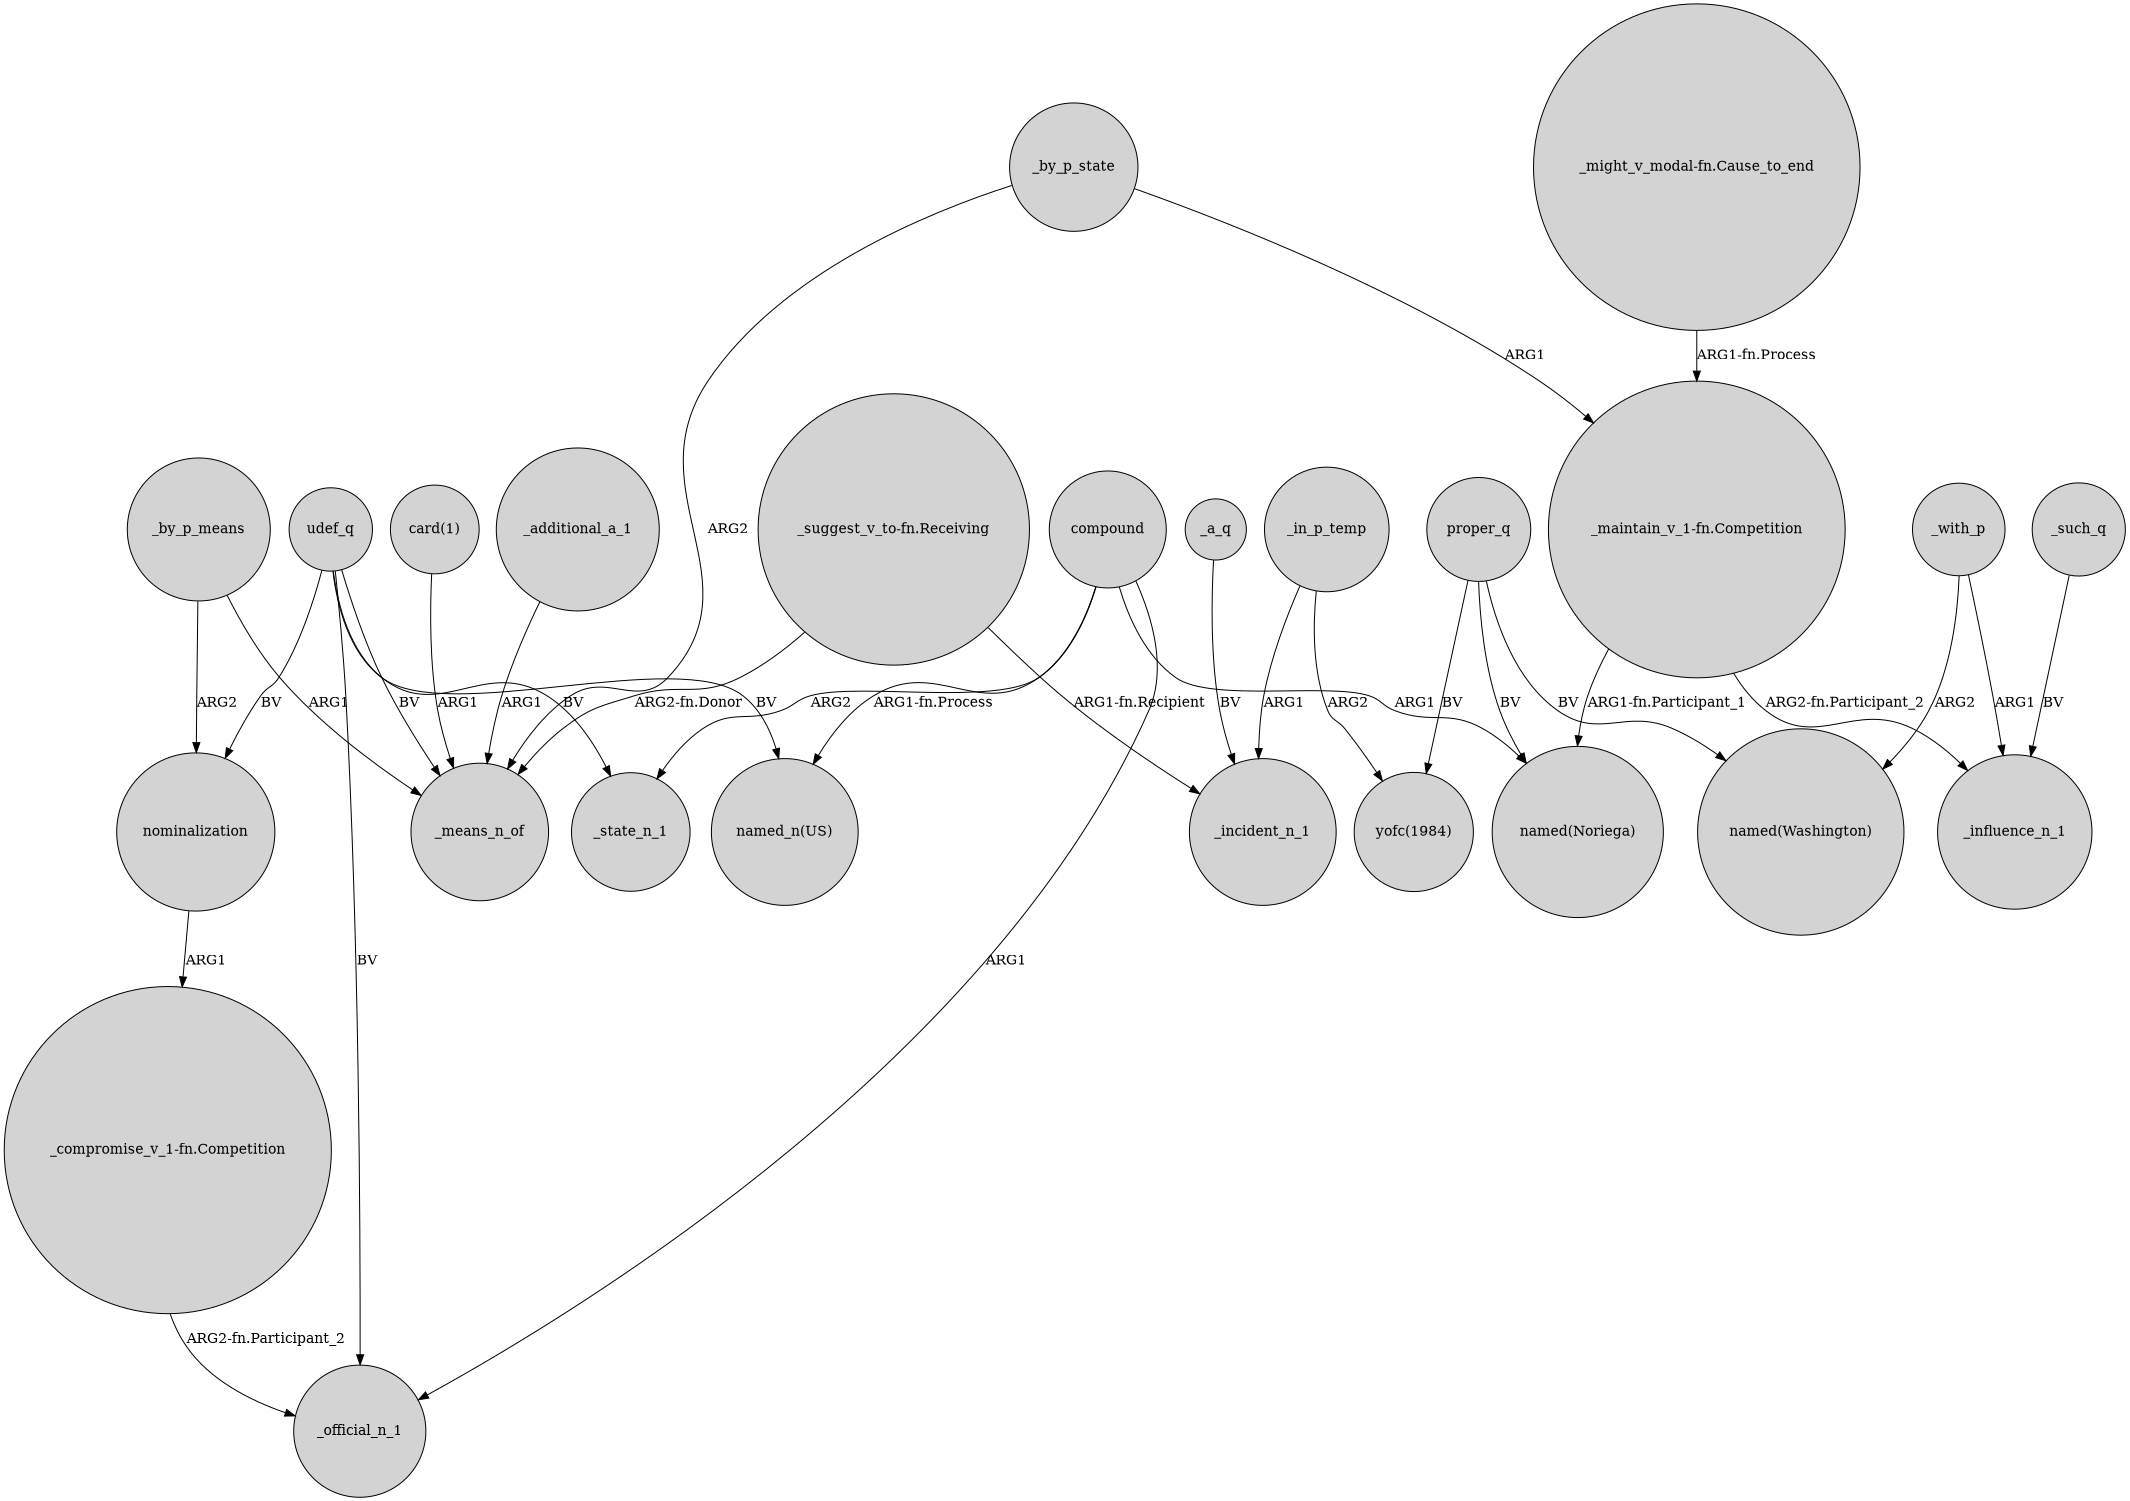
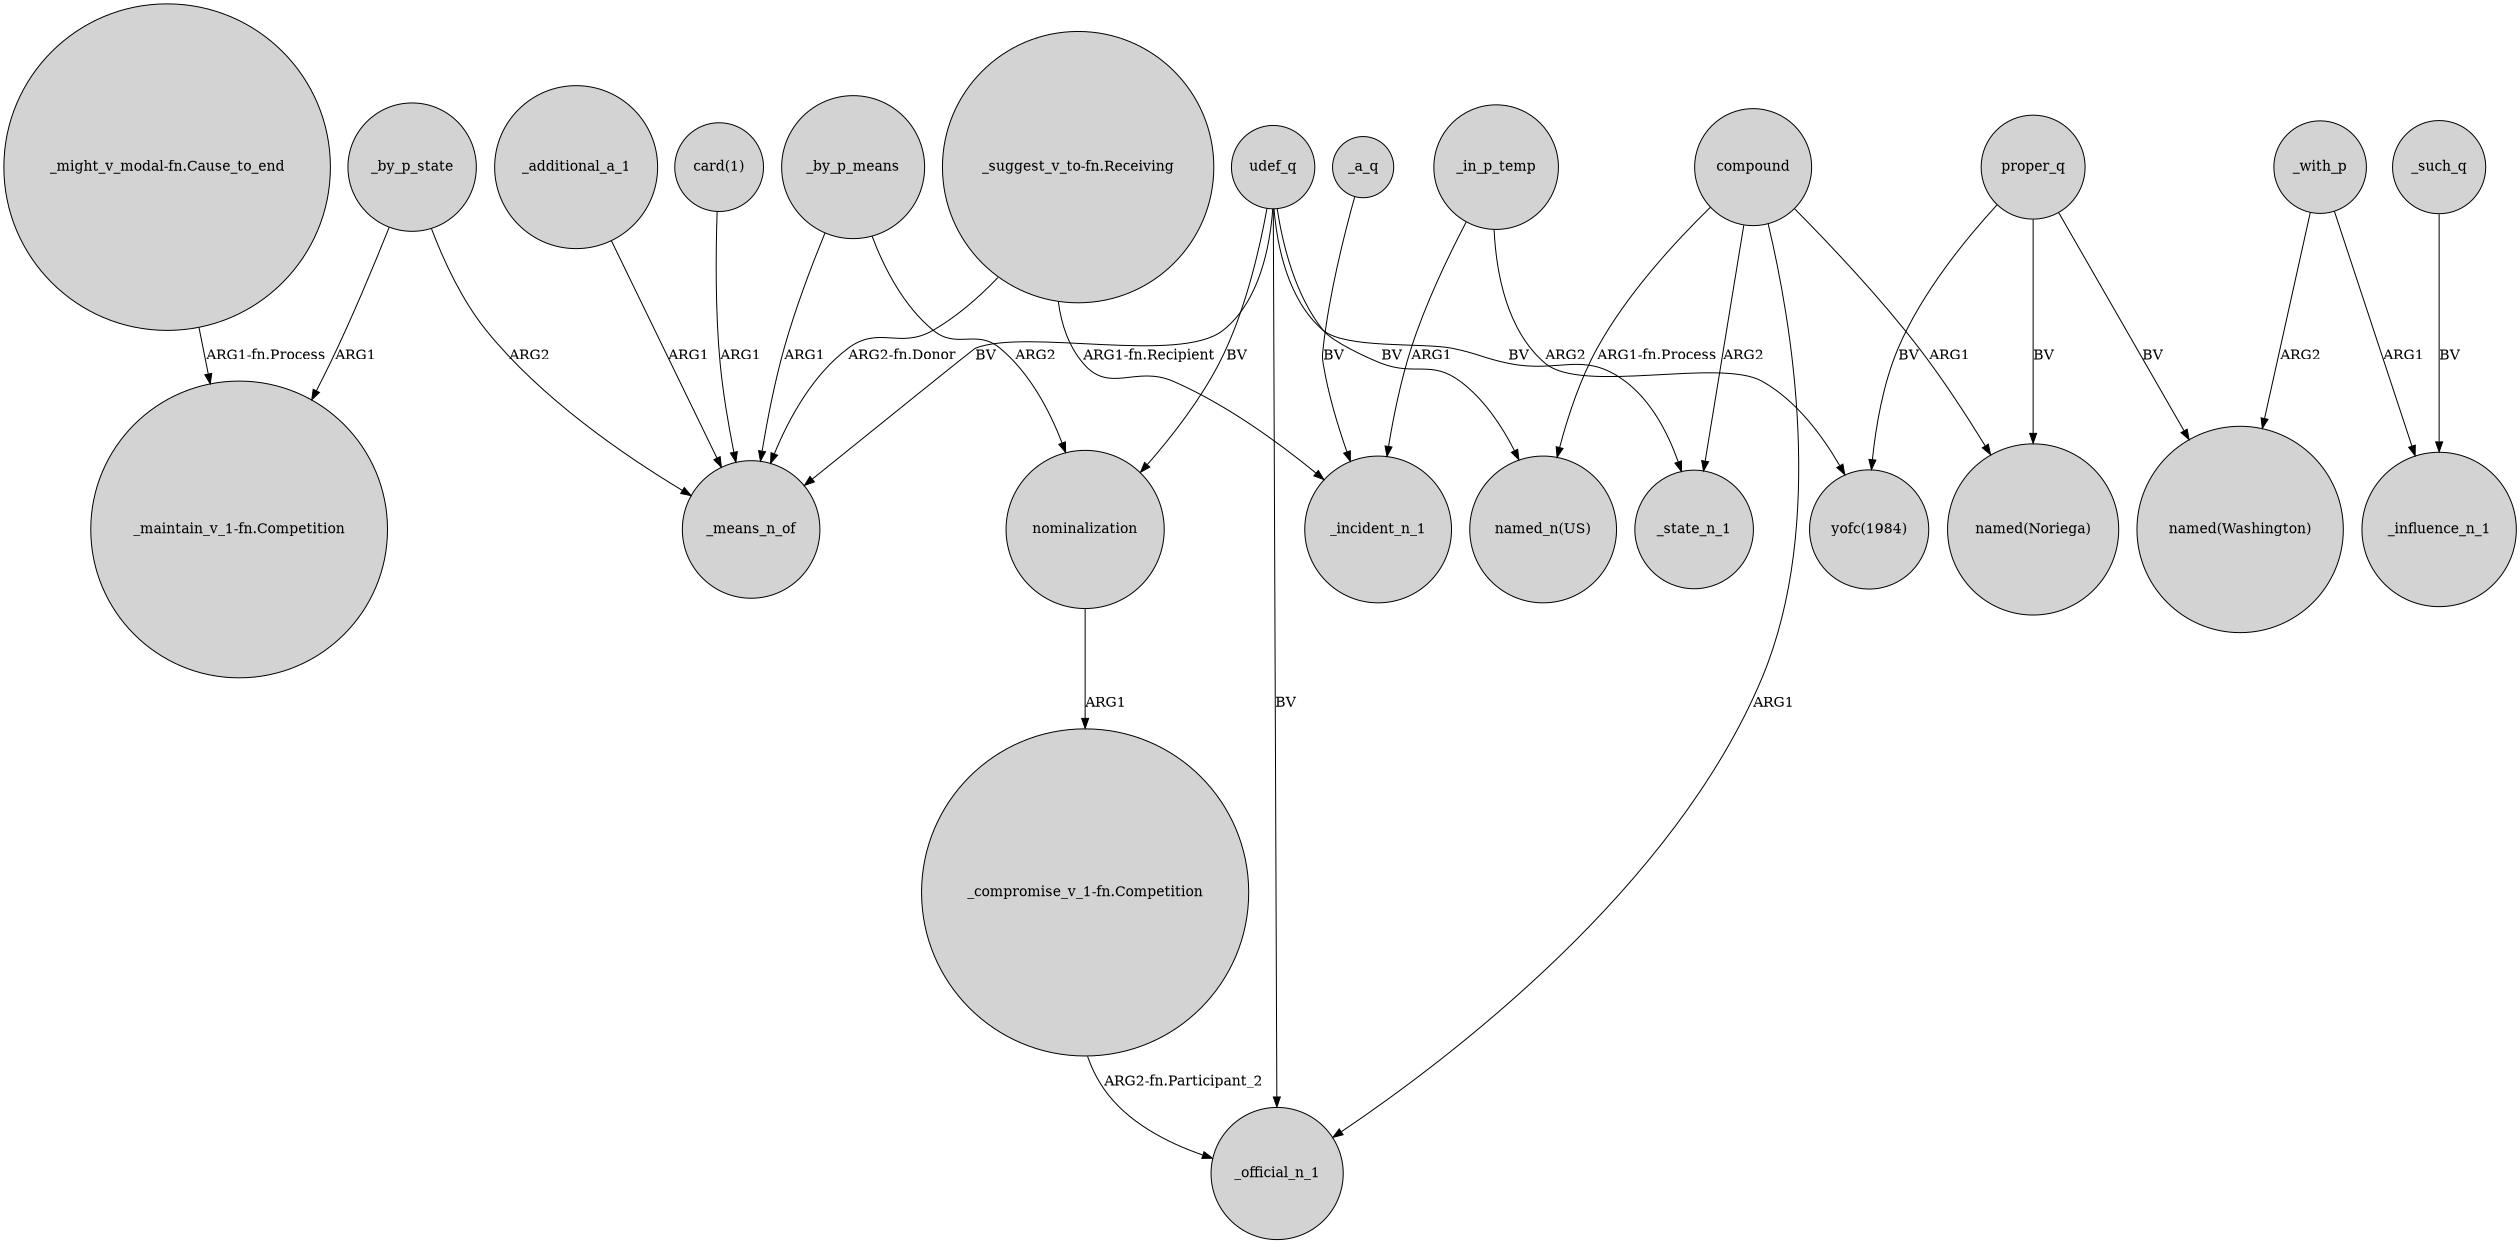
edge "_maintain_v_1-fn.Competition" -> "named(Noriega)": removed, label "ARG1-fn.Participant_1"
edge "_maintain_v_1-fn.Competition" -> "_influence_n_1": removed, label "ARG2-fn.Participant_2"
